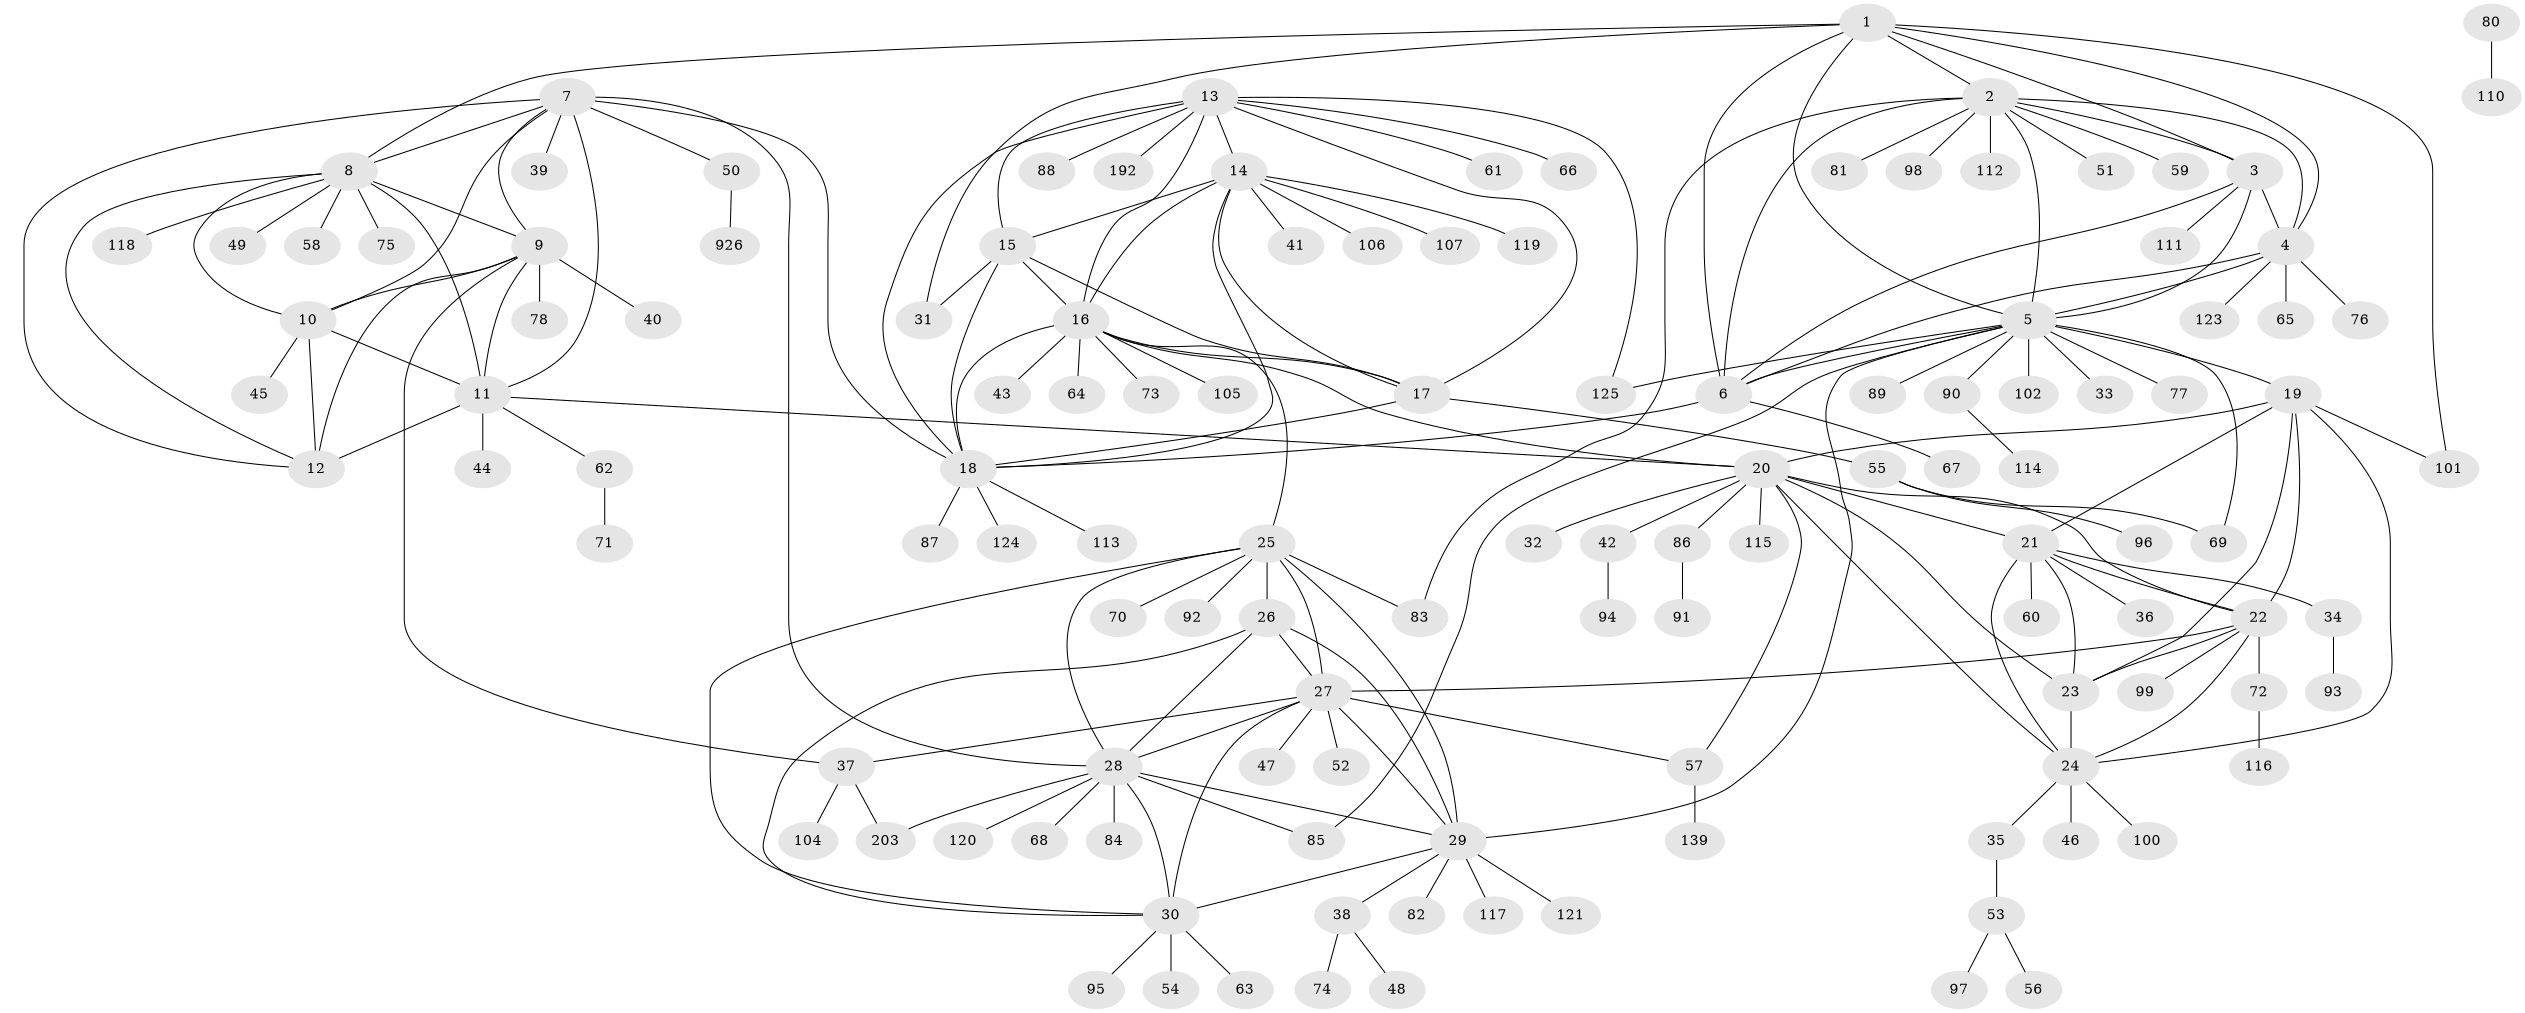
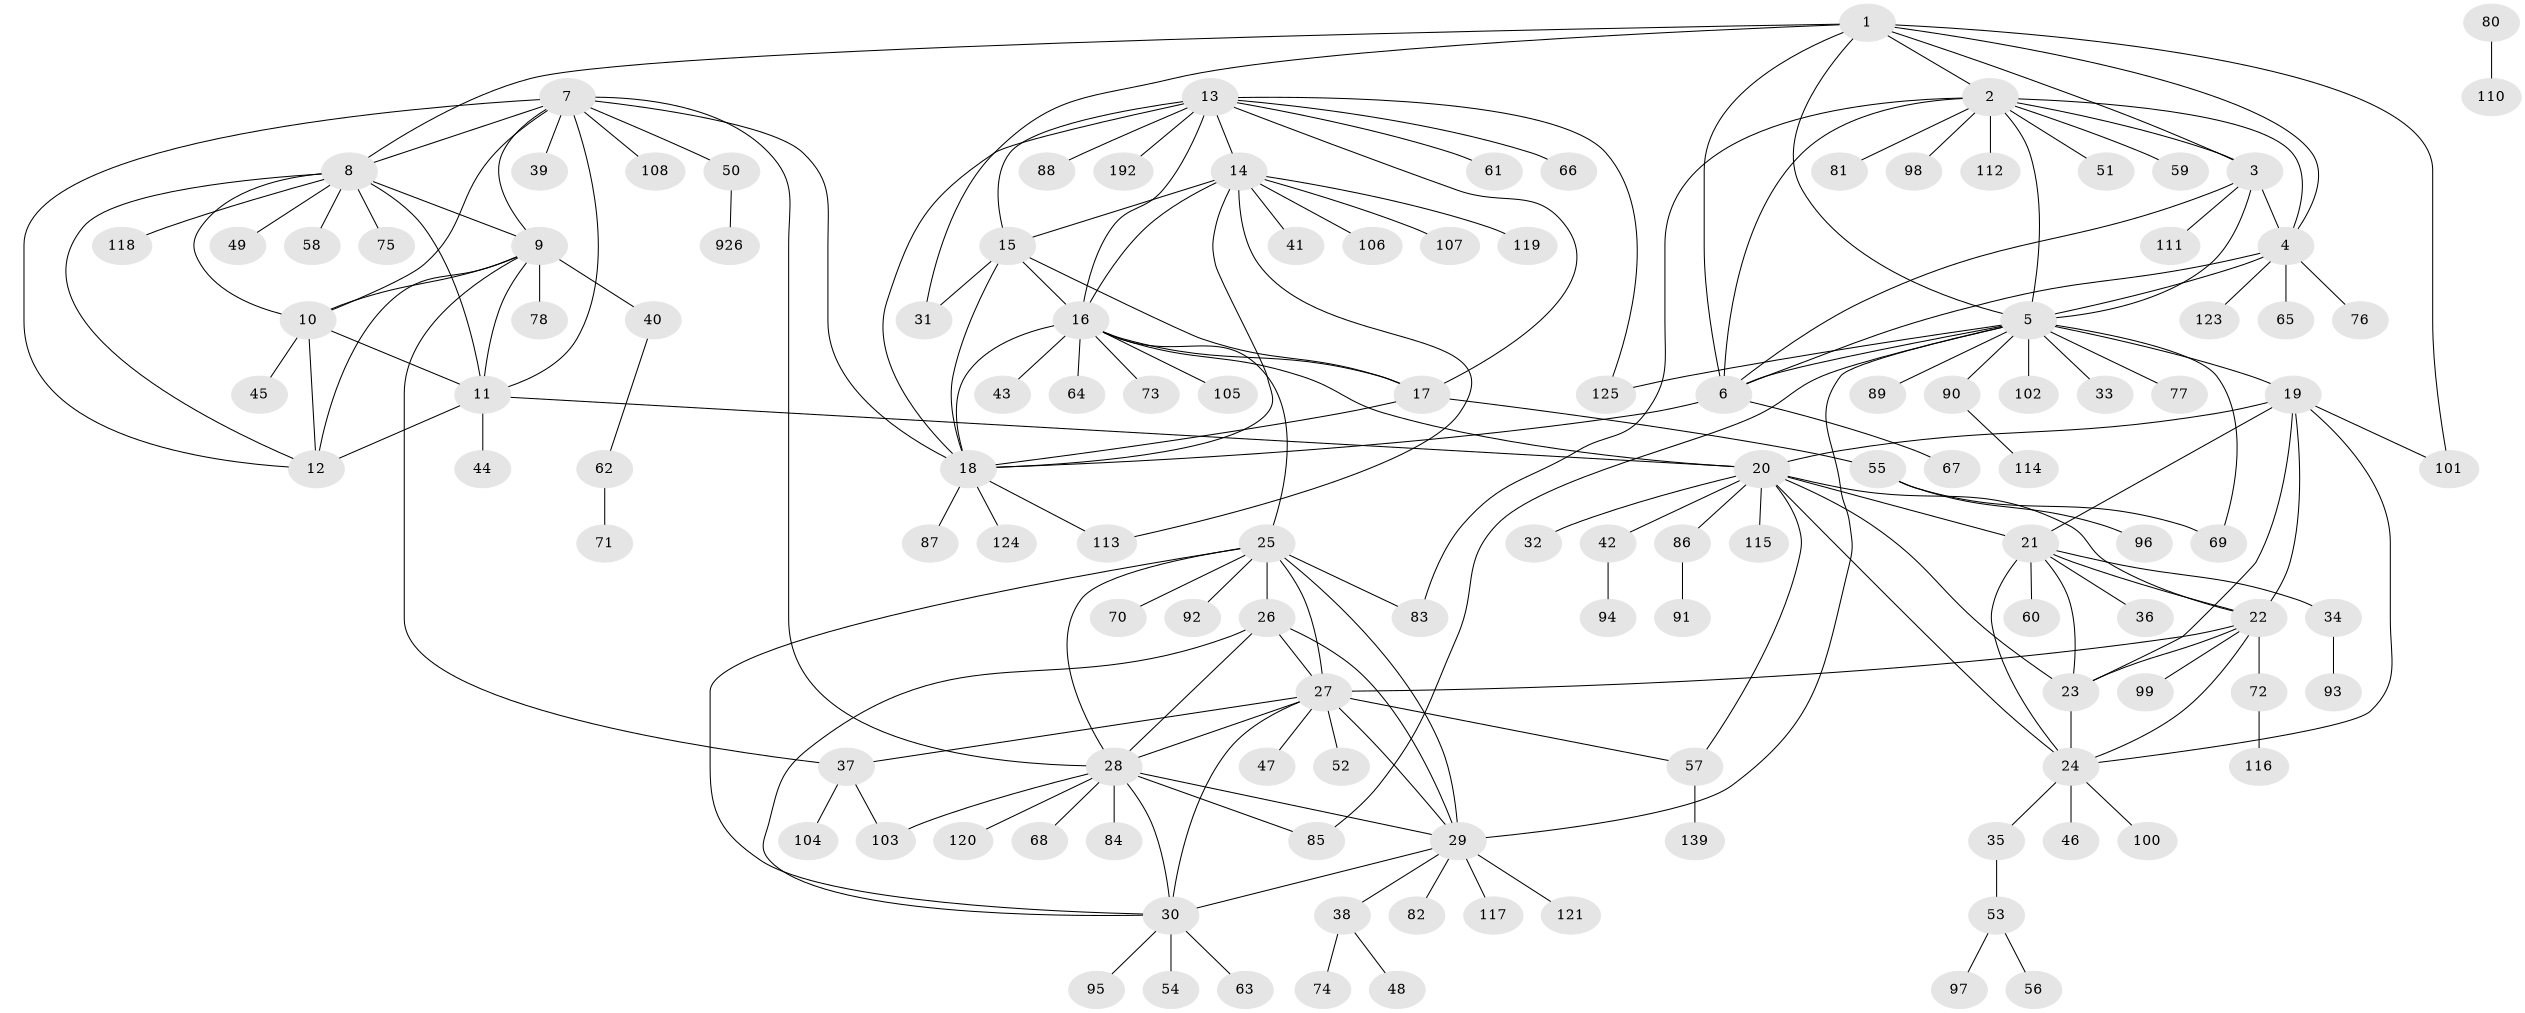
node "108": added
edge "14" -- "17": now "14" -- "113"
edge "11" -- "62": now "40" -- "62"
node "203": label "203" -> "103"
